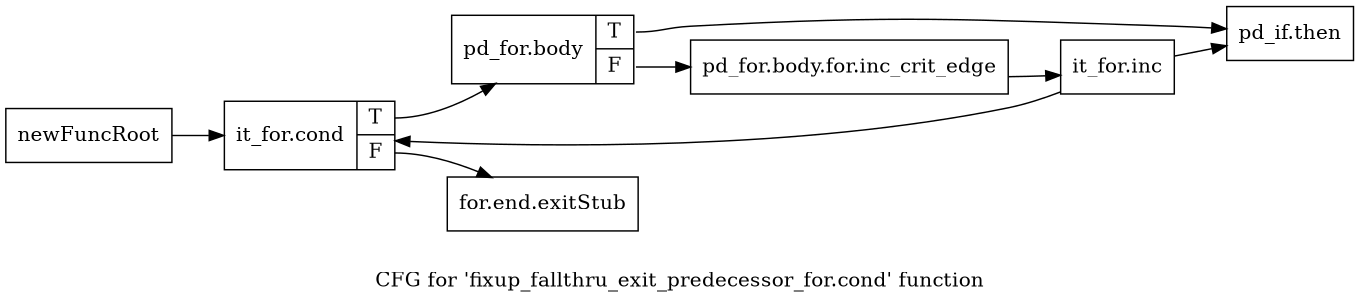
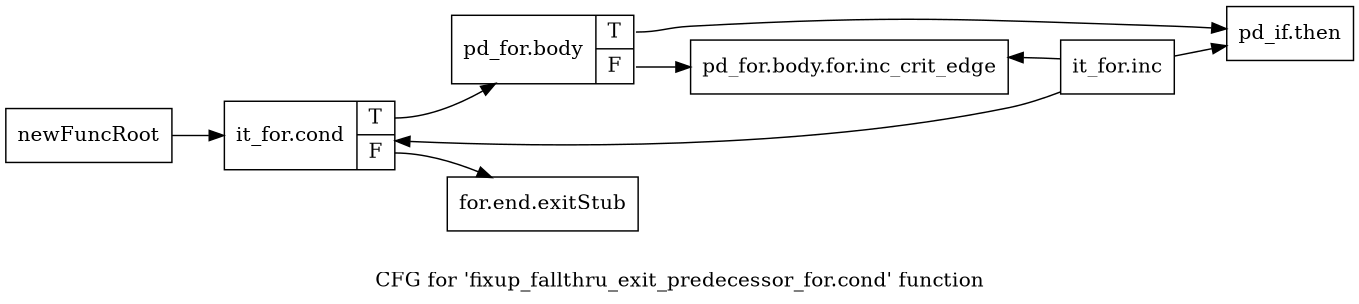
edge "pd_for.body.for.inc_crit_edge" -> "it_for.inc": reversed
